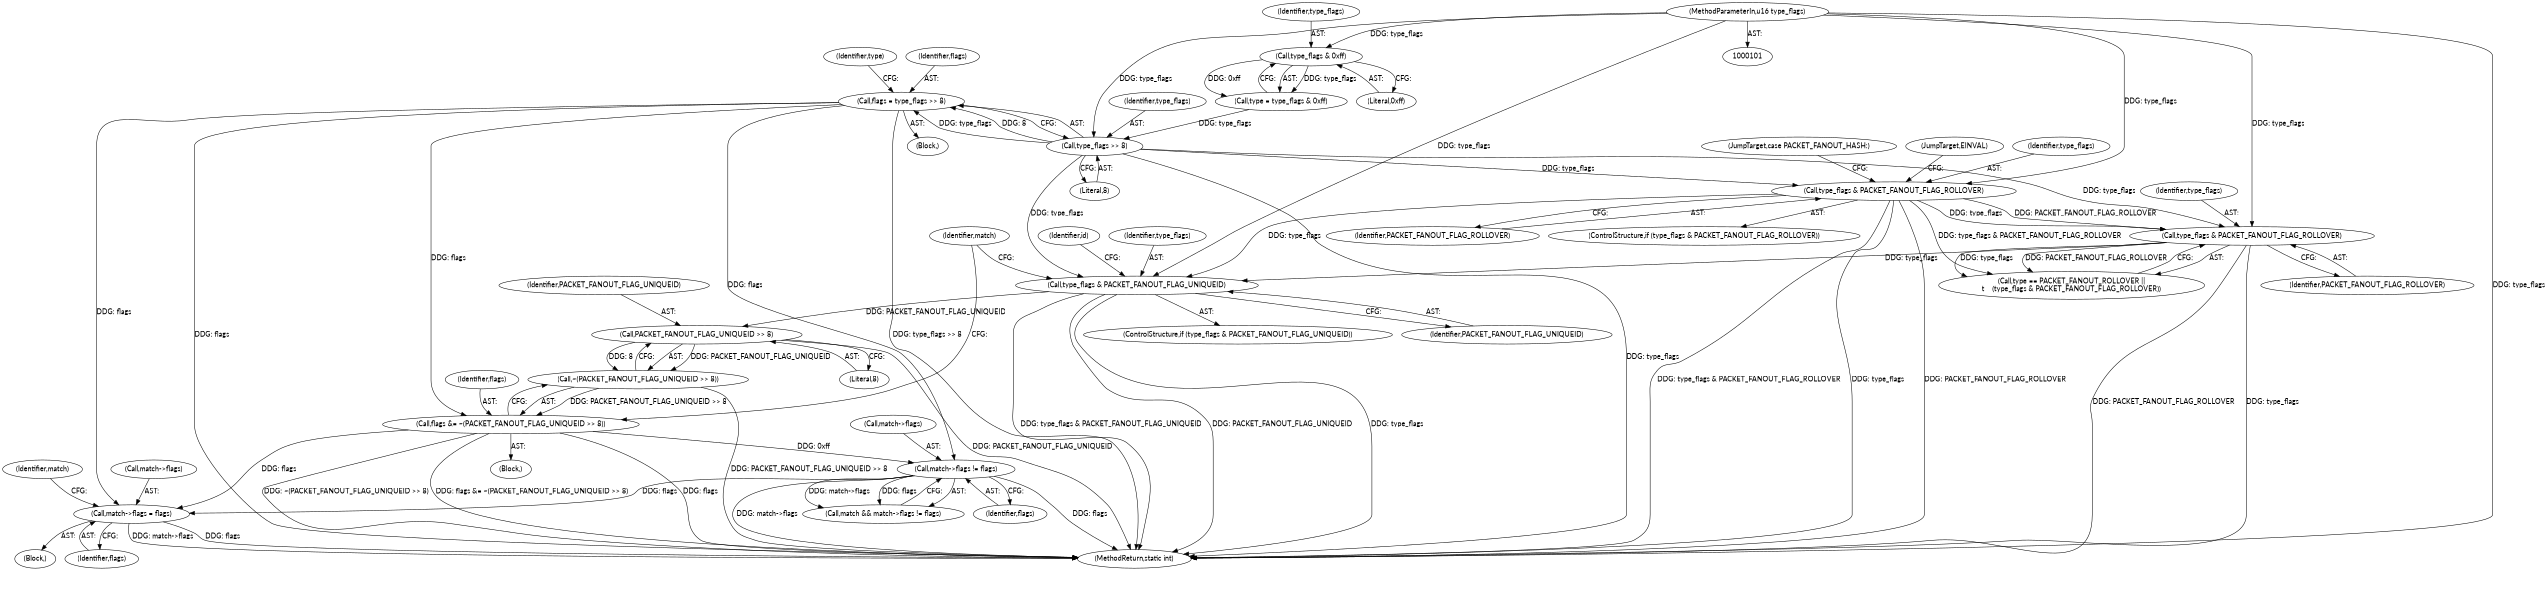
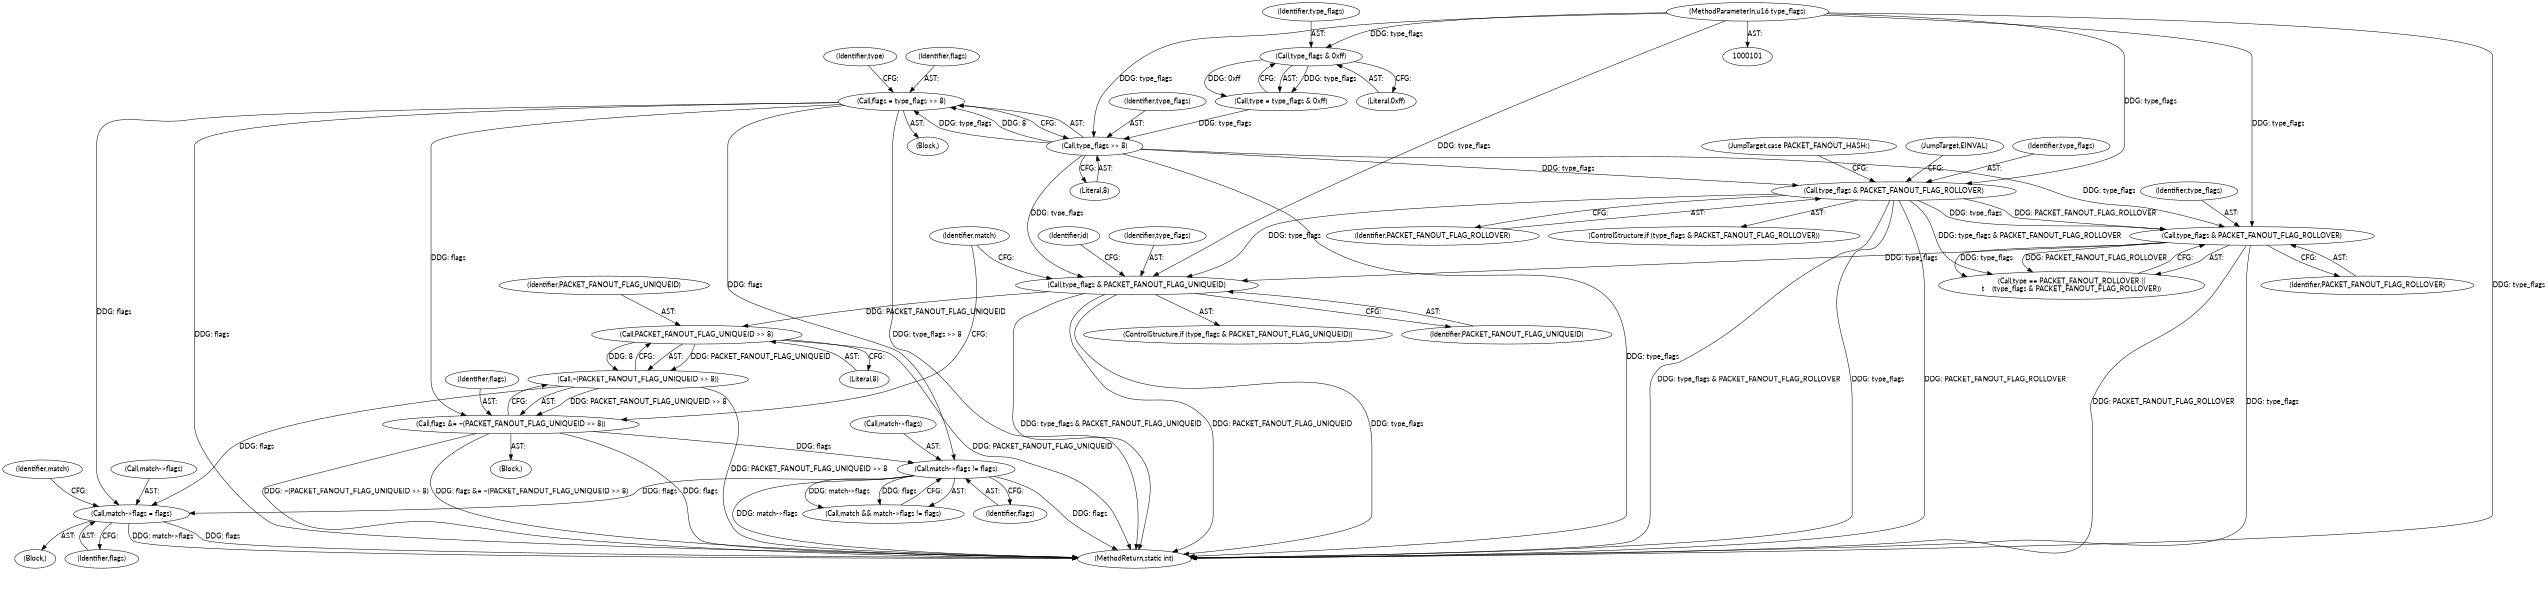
edge "(Call,flags &= ~(PACKET_FANOUT_FLAG_UNIQUEID >> 8))" -> "(Call,match->flags = flags)": now "(Call,~(PACKET_FANOUT_FLAG_UNIQUEID >> 8))" -> "(Call,match->flags = flags)"
edge "(Call,flags &= ~(PACKET_FANOUT_FLAG_UNIQUEID >> 8))" -> "(Call,match->flags != flags)": label "DDG: 0xff" -> "DDG: flags"
